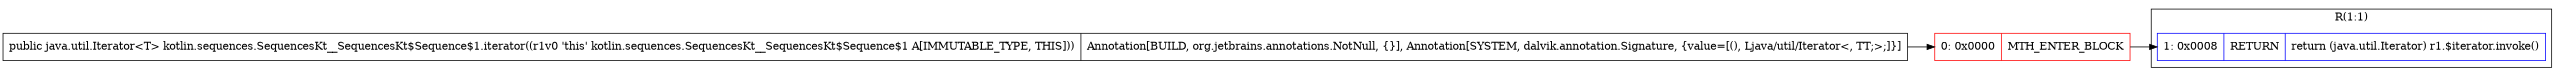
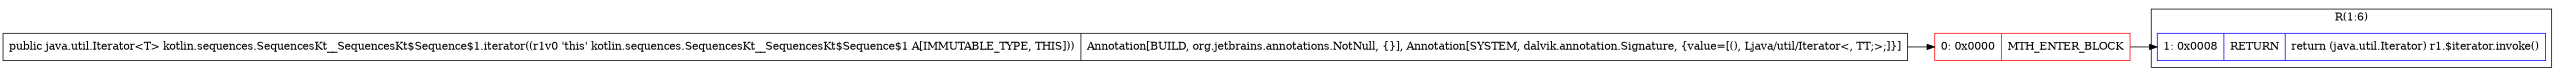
cluster "R(1:1)": label "R(1:1)" -> "R(1:6)"
